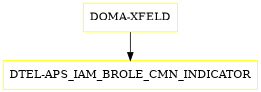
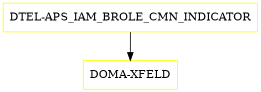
edge "DOMA-XFELD" -> "DTEL-APS_IAM_BROLE_CMN_INDICATOR": reversed
